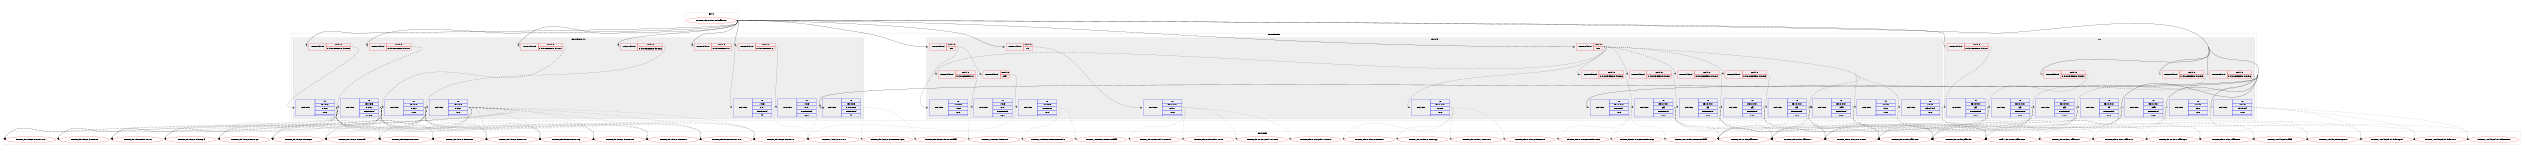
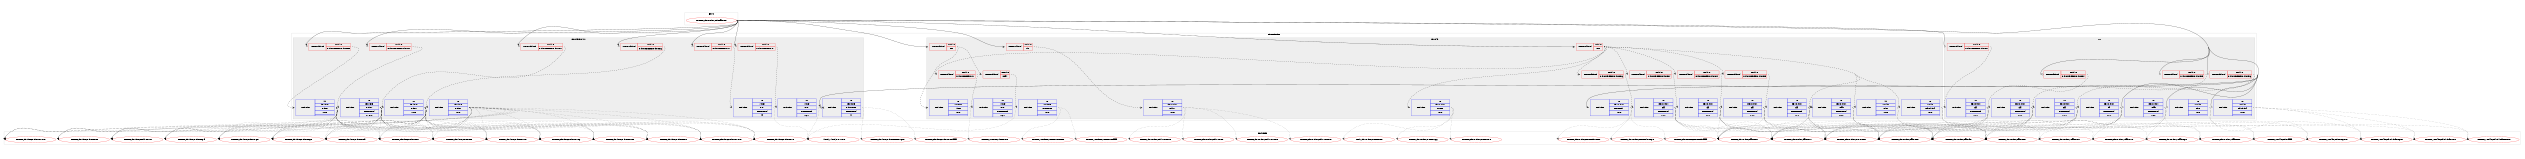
node "portage://dev-lang/python-3.5.5": label "portage://dev-lang/python-3.5.5" -> "portage://dev-lang/none-3.5.5"
node "portage://virtual/pypy-7.2.0": label "portage://virtual/pypy-7.2.0" -> "virtual://virtual/pypy-7.2.0"
node "portage://x11-base/xorg-portage-1.20.5": label "portage://x11-base/xorg-portage-1.20.5" -> "portage://x11-base/xorg-server-1.20.5"
node "portage://dev-python/pytest-5.0.1": label "portage://dev-python/pytest-5.0.1" -> "pack://dev-python/pytest-5.0.1"
node "portage://dev-python/xhost-4.5.0": label "portage://dev-python/xhost-4.5.0" -> "portage://dev-python/pytest-4.5.0"
node "portage://dev-python/pytest-3.10.1": removed
node "portage://base-python/setuptools-40.6.3": label "portage://base-python/setuptools-40.6.3" -> "portage://dev-python/setuptools-40.6.3"
node "portage://dev-python/setuptools-9999": label "portage://dev-python/setuptools-9999" -> "portage://dev-portage/setuptools-9999"
node "prefix://dev-python/cffi-1.11.5": label "prefix://dev-python/cffi-1.11.5" -> "portage://dev-python/cffi-1.11.5"
